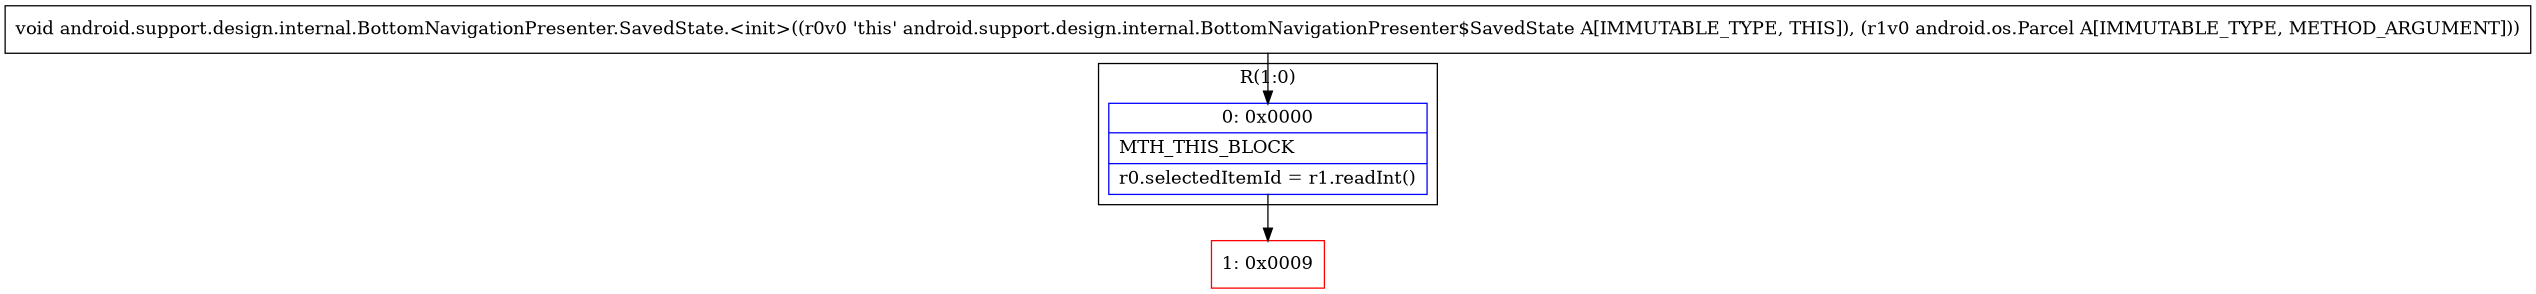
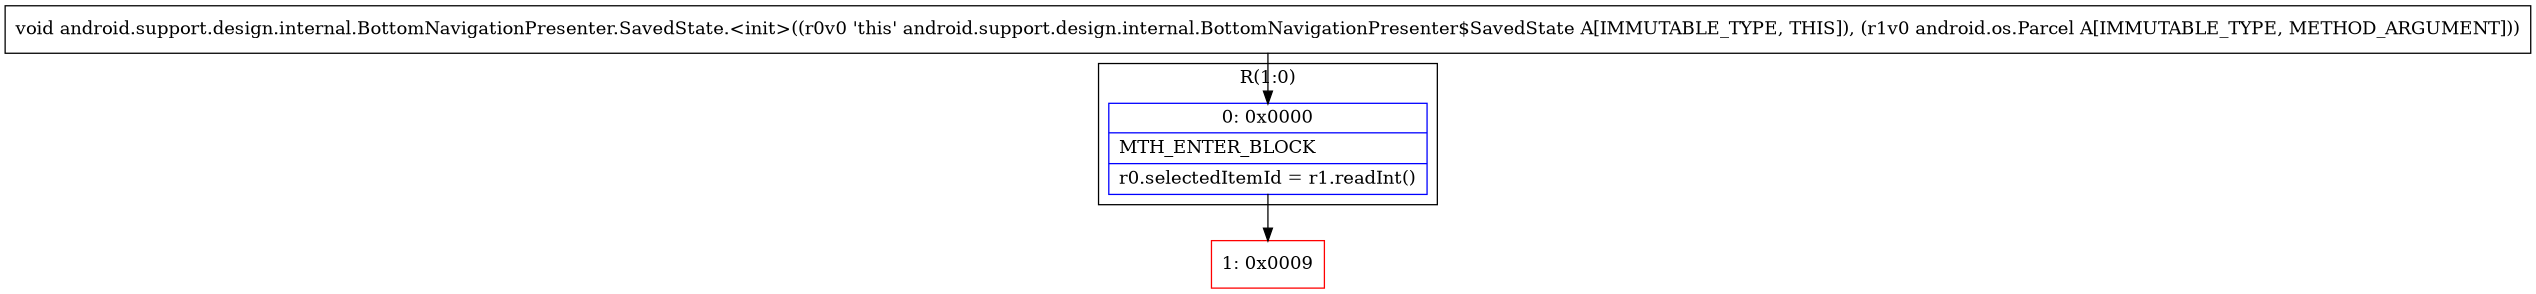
node "0: 0x0000": text "MTH_THIS_BLOCK" -> "MTH_ENTER_BLOCK"
